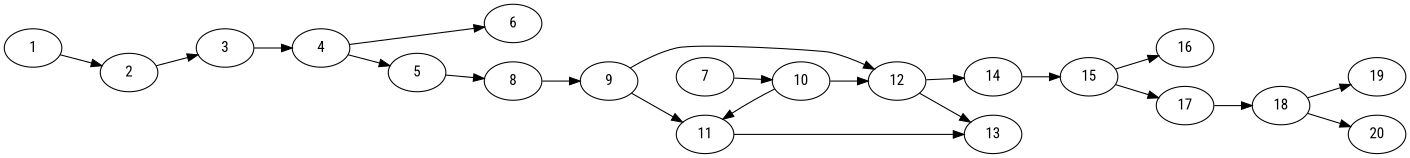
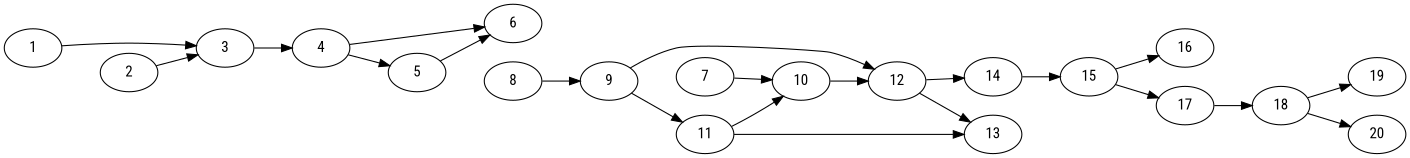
edge "1" -> "2": now "1" -> "3"
edge "5" -> "8": now "5" -> "6"
edge "10" -> "11": reversed
